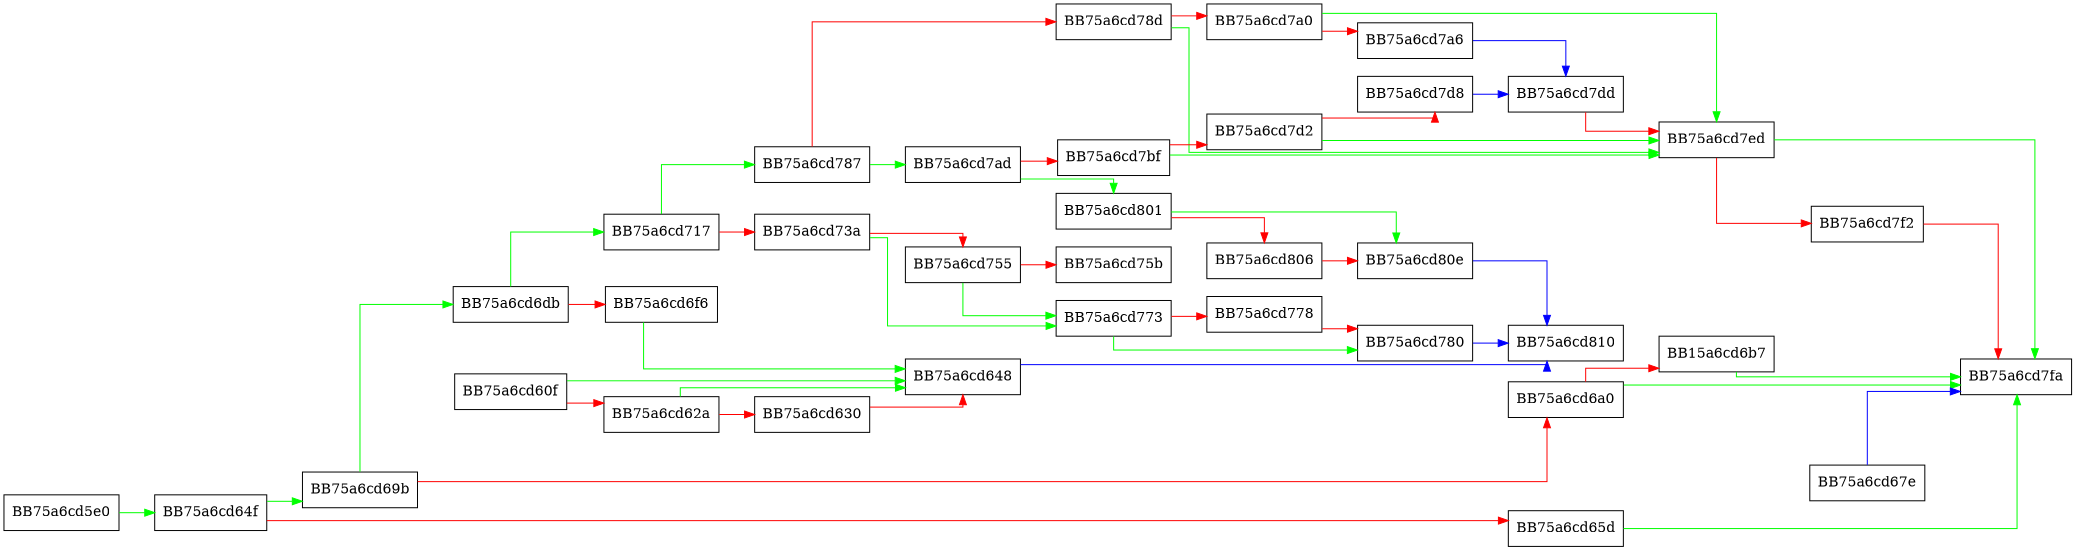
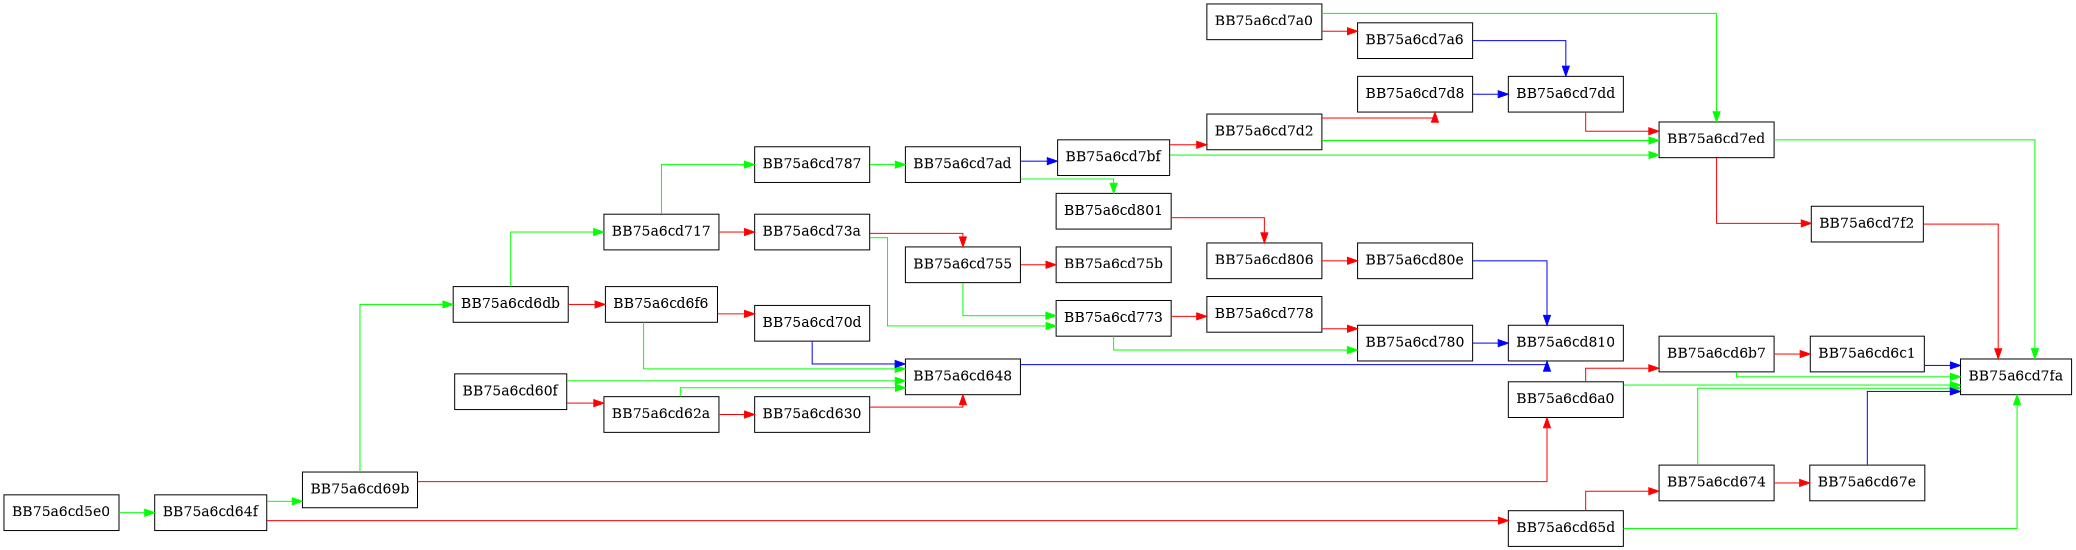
node "BB75a6cd78d": removed
edge "BB75a6cd7ad" -> "BB75a6cd7bf": color red -> blue
edge "BB75a6cd801" -> "BB75a6cd80e": removed
node "BB75a6cd70d": added
node "BB15a6cd6b7": label "BB15a6cd6b7" -> "BB75a6cd6b7"
node "BB75a6cd6c1": added
node "BB75a6cd674": added
